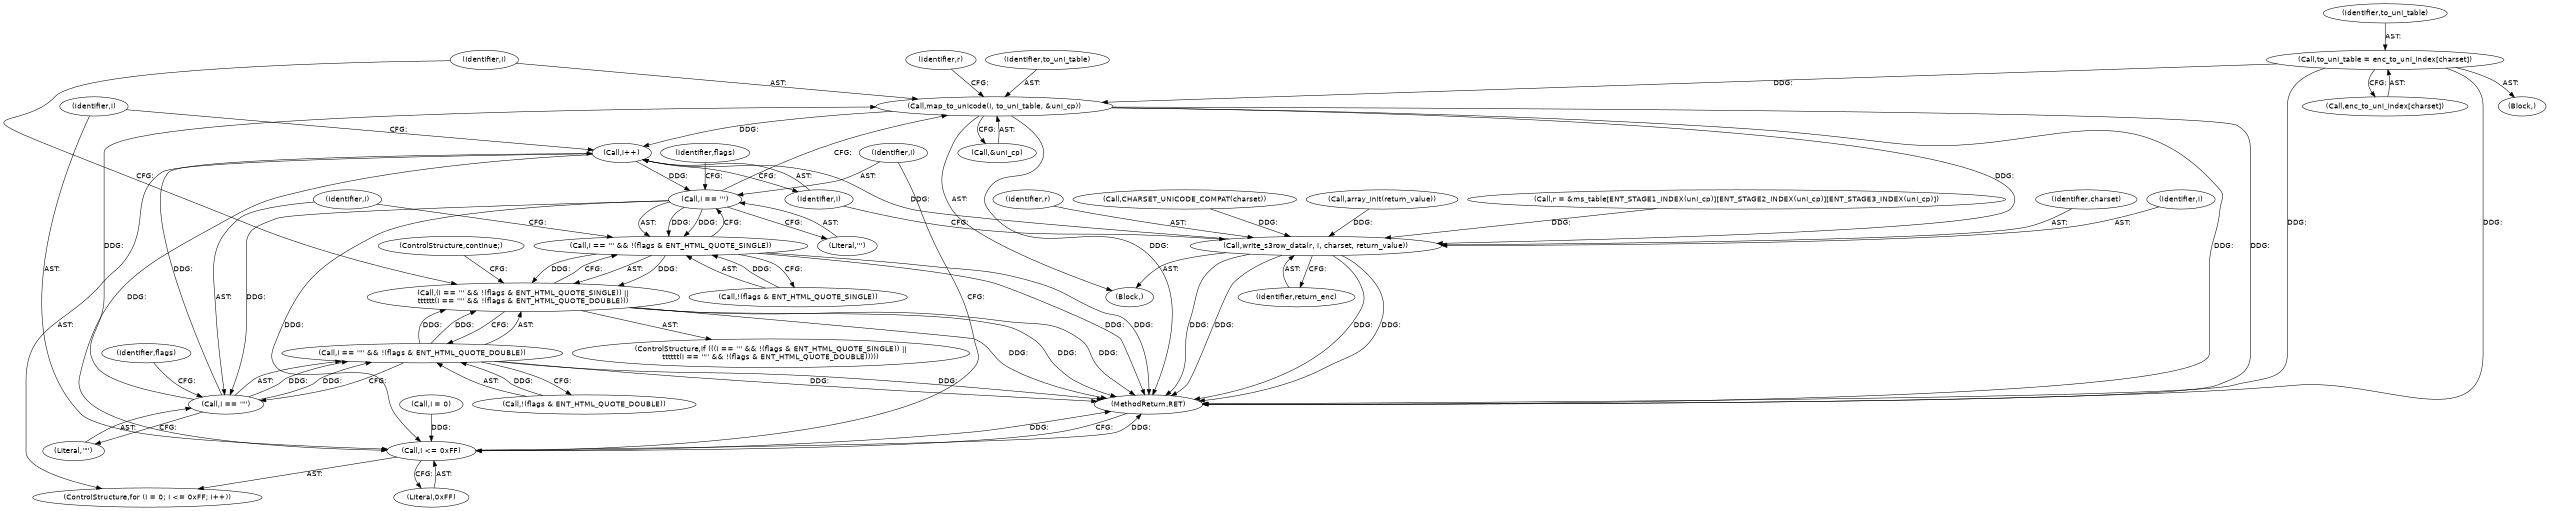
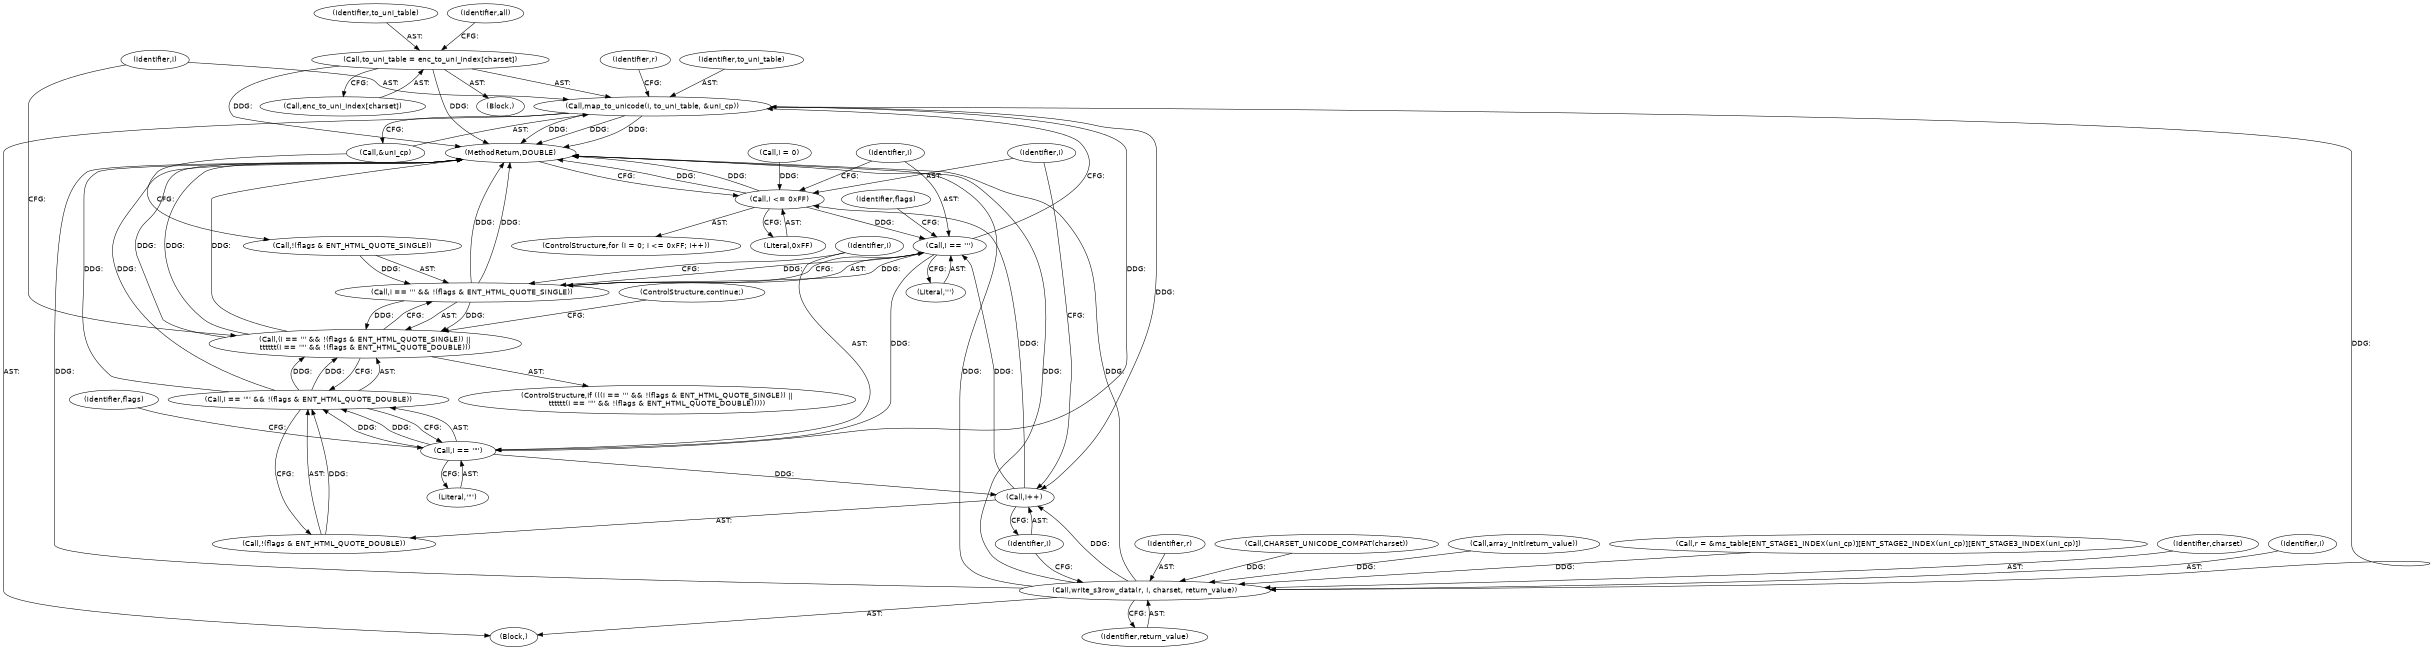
node "(Identifier,all)": added
edge "(Call,to_uni_table = enc_to_uni_index[charset])" -> "(Call,map_to_unicode(i, to_uni_table, &uni_cp))": label "DDG: " -> "AST: "
edge "(Call,i++)" -> "(ControlStructure,for (i = 0; i <= 0xFF; i++))": now "(Call,i++)" -> "(Call,!(flags & ENT_HTML_QUOTE_DOUBLE))"
edge "(Call,i == ''')" -> "(Call,i <= 0xFF)": reversed
edge "(Call,i == ''' && !(flags & ENT_HTML_QUOTE_SINGLE))" -> "(Call,!(flags & ENT_HTML_QUOTE_SINGLE))": now "(Call,&uni_cp)" -> "(Call,!(flags & ENT_HTML_QUOTE_SINGLE))"
node "(Identifier,return_enc)": label "(Identifier,return_enc)" -> "(Identifier,return_value)"
node "(MethodReturn,RET)": label "(MethodReturn,RET)" -> "(MethodReturn,DOUBLE)"
